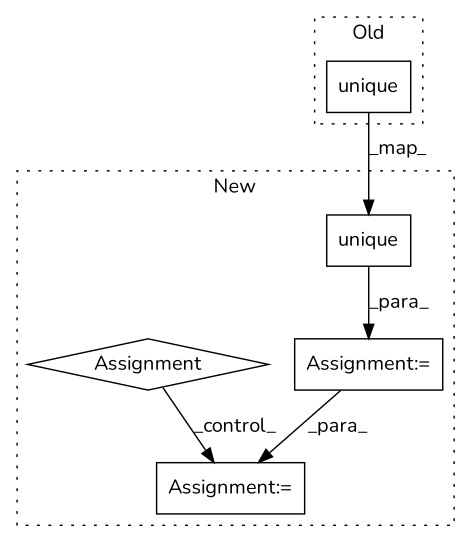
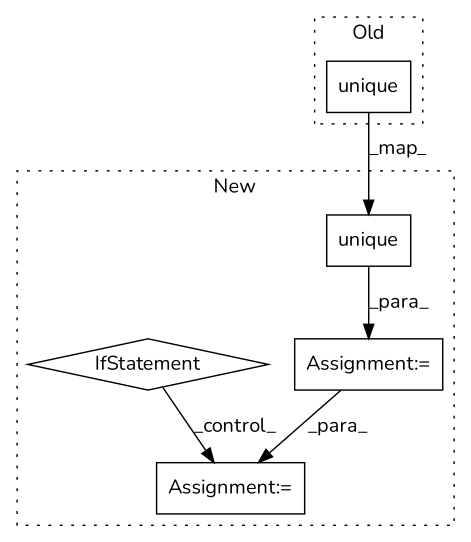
node "Assignment": label "Assignment" -> "IfStatement"
